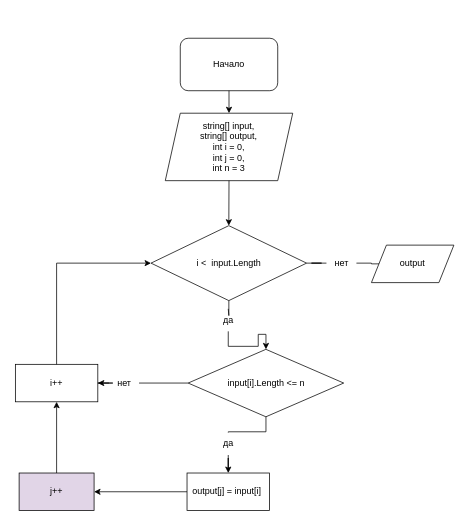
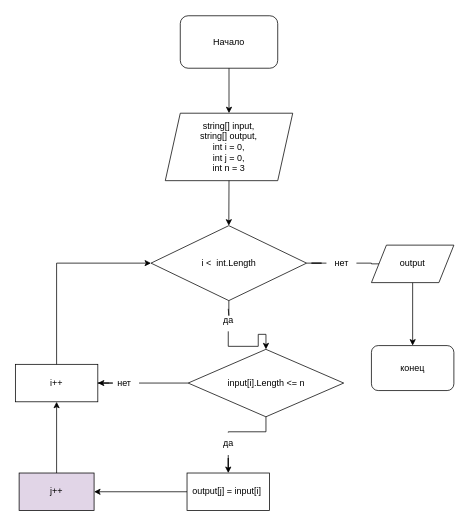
node "Начало": moved (229, 64) -> (229, 42)
node "i < input.Length": label "i < input.Length" -> "i < int.Length"
edge "output" -> "конец": added
node "конец": added
